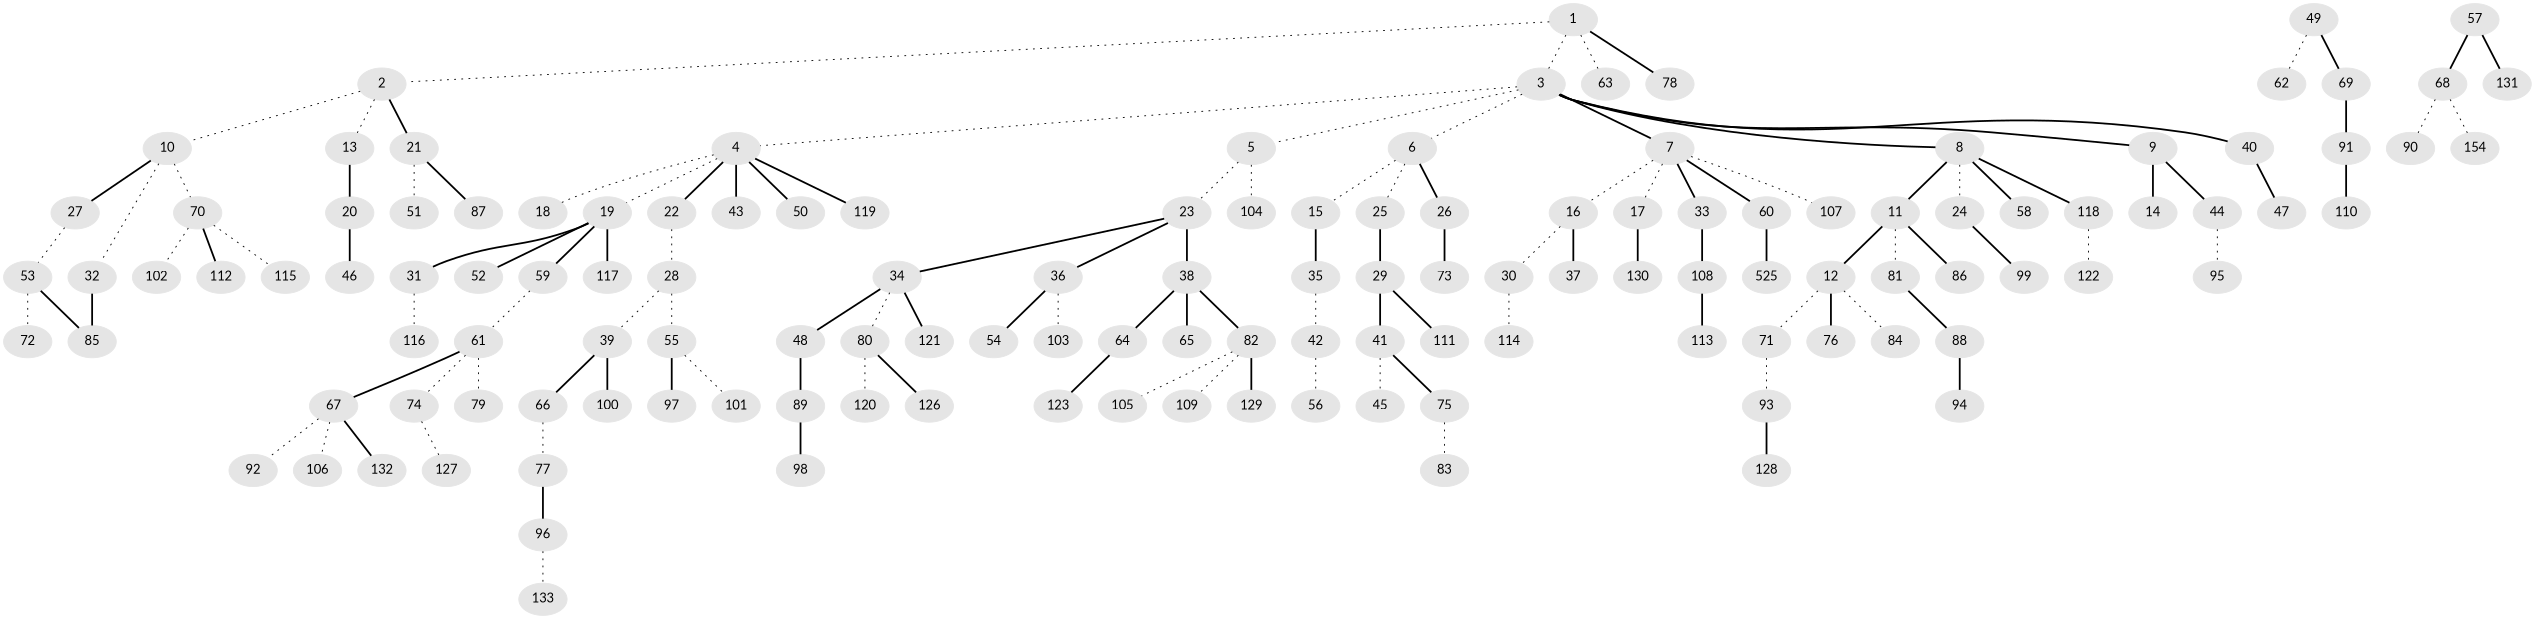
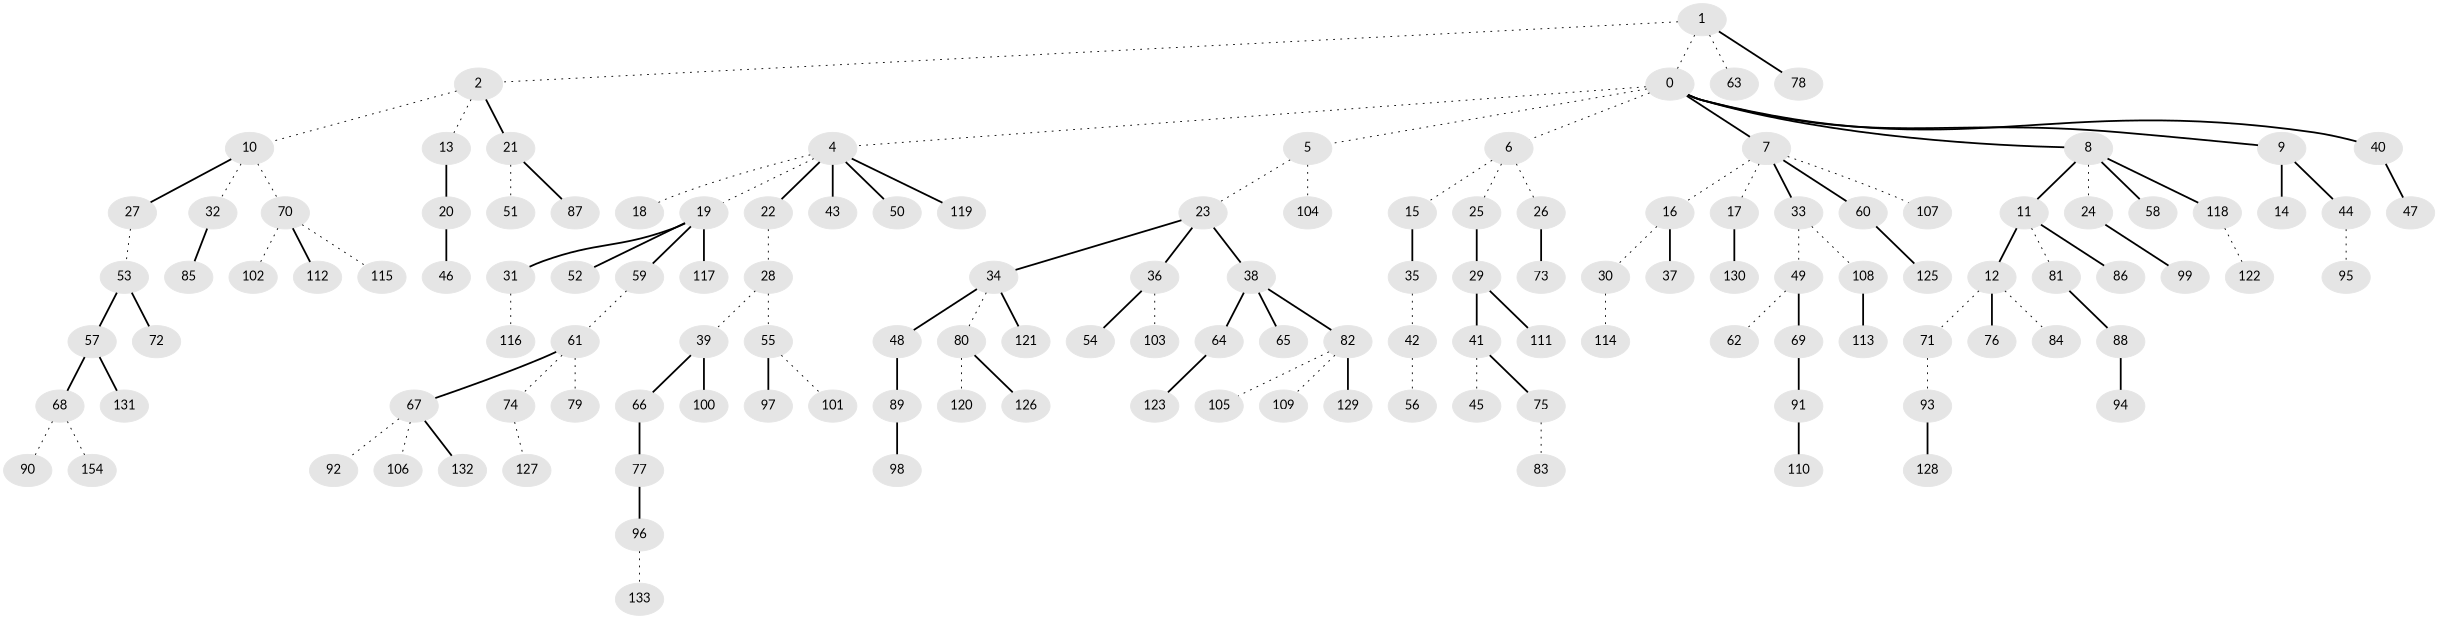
node "3": label "3" -> "0"
edge "6" -- "26": style bold -> dotted
edge "33" -- "108": style bold -> dotted
edge "33" -- "49": added
node "525": label "525" -> "125"
edge "53" -- "85": now "53" -- "57"
edge "53" -- "72": style dotted -> bold
edge "66" -- "77": style dotted -> bold
